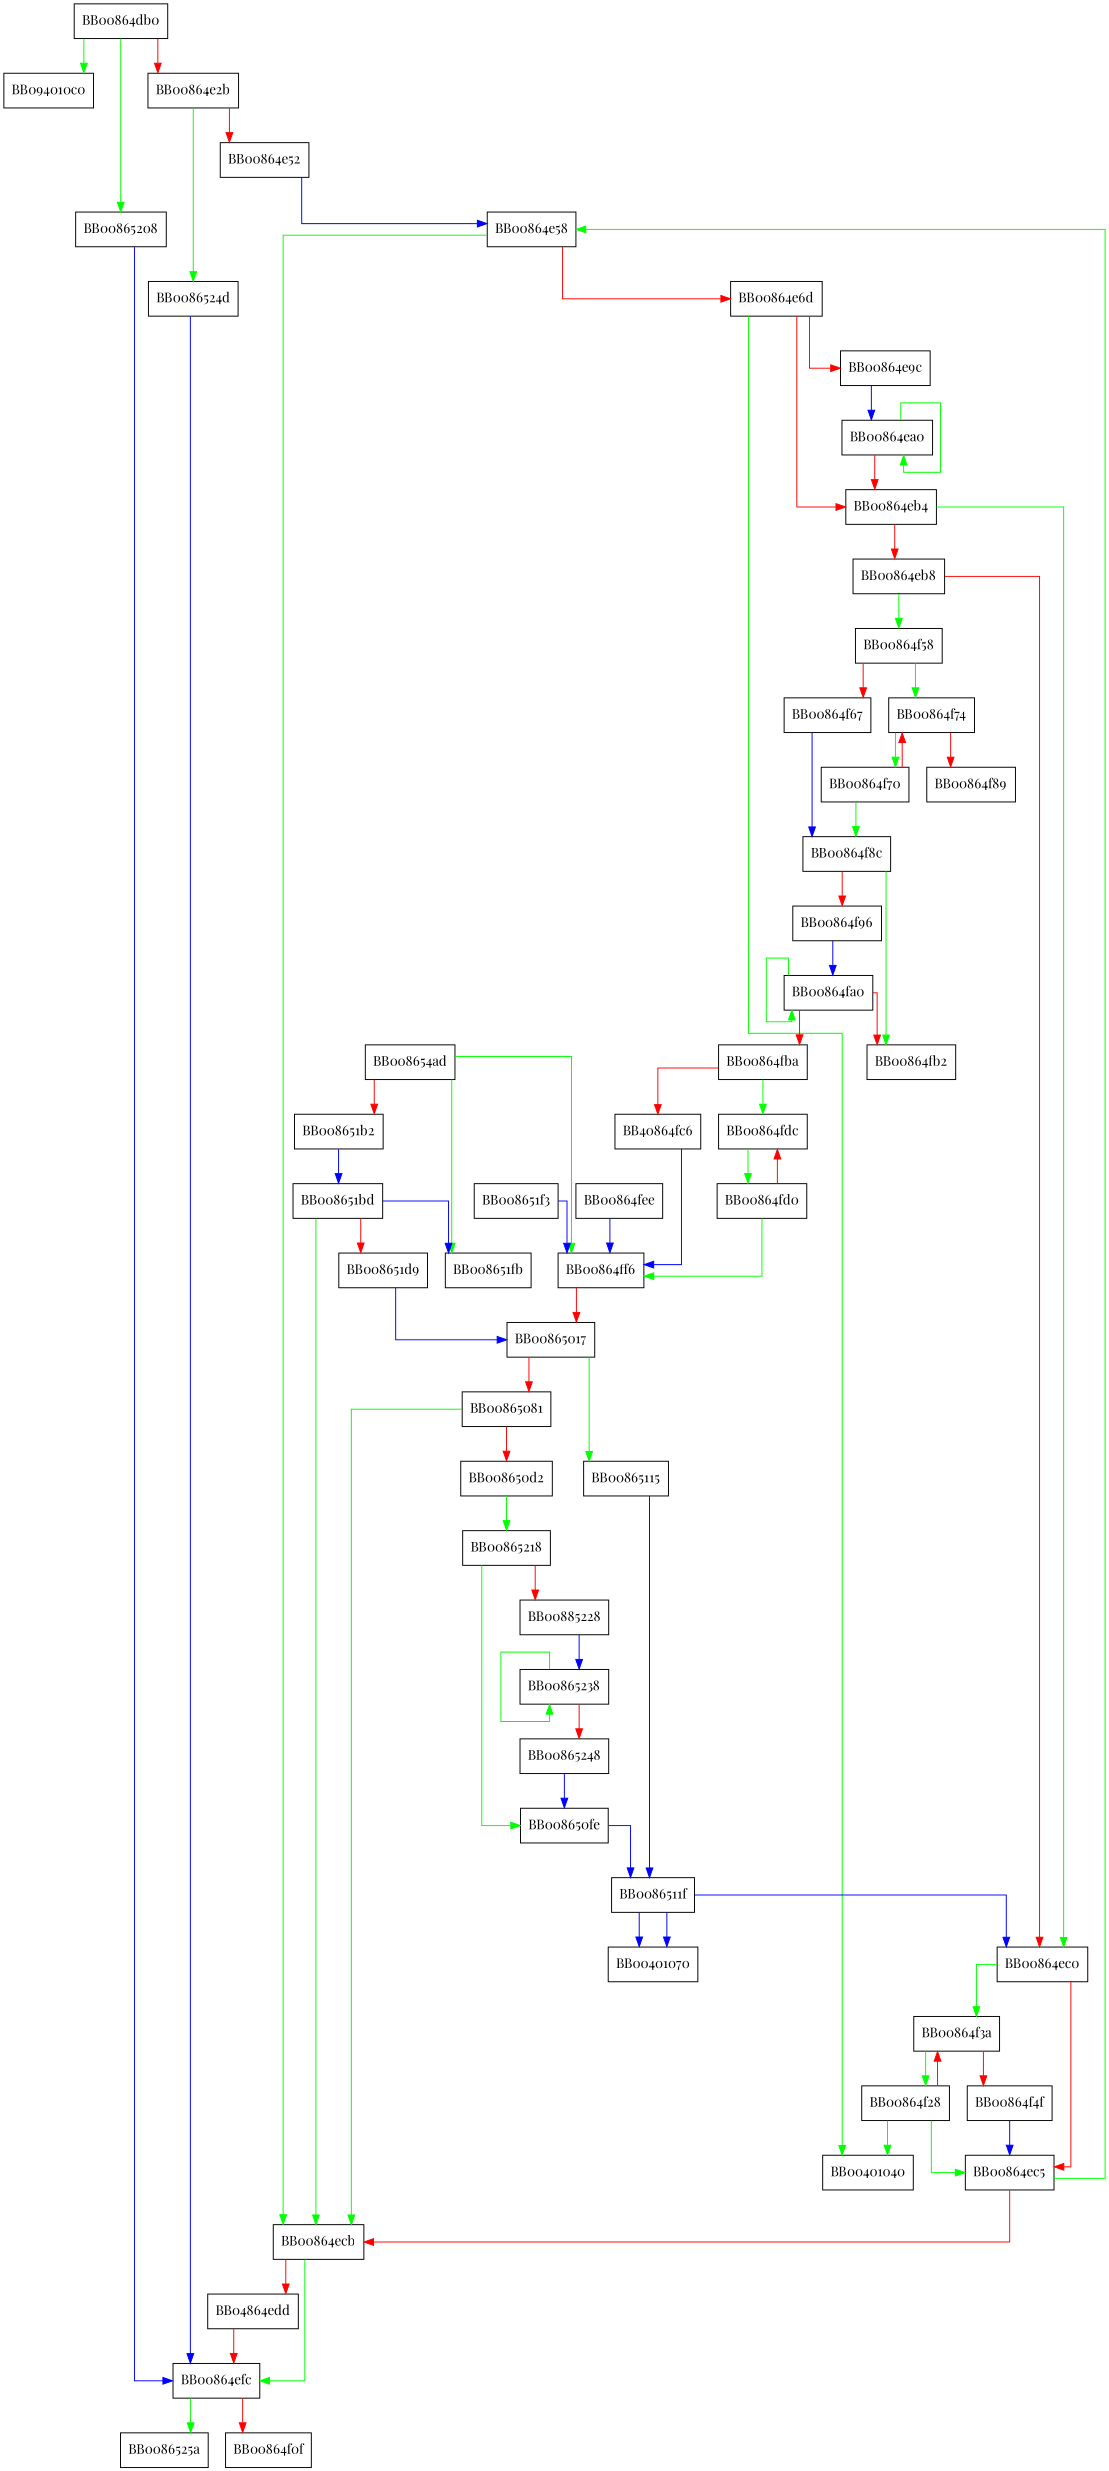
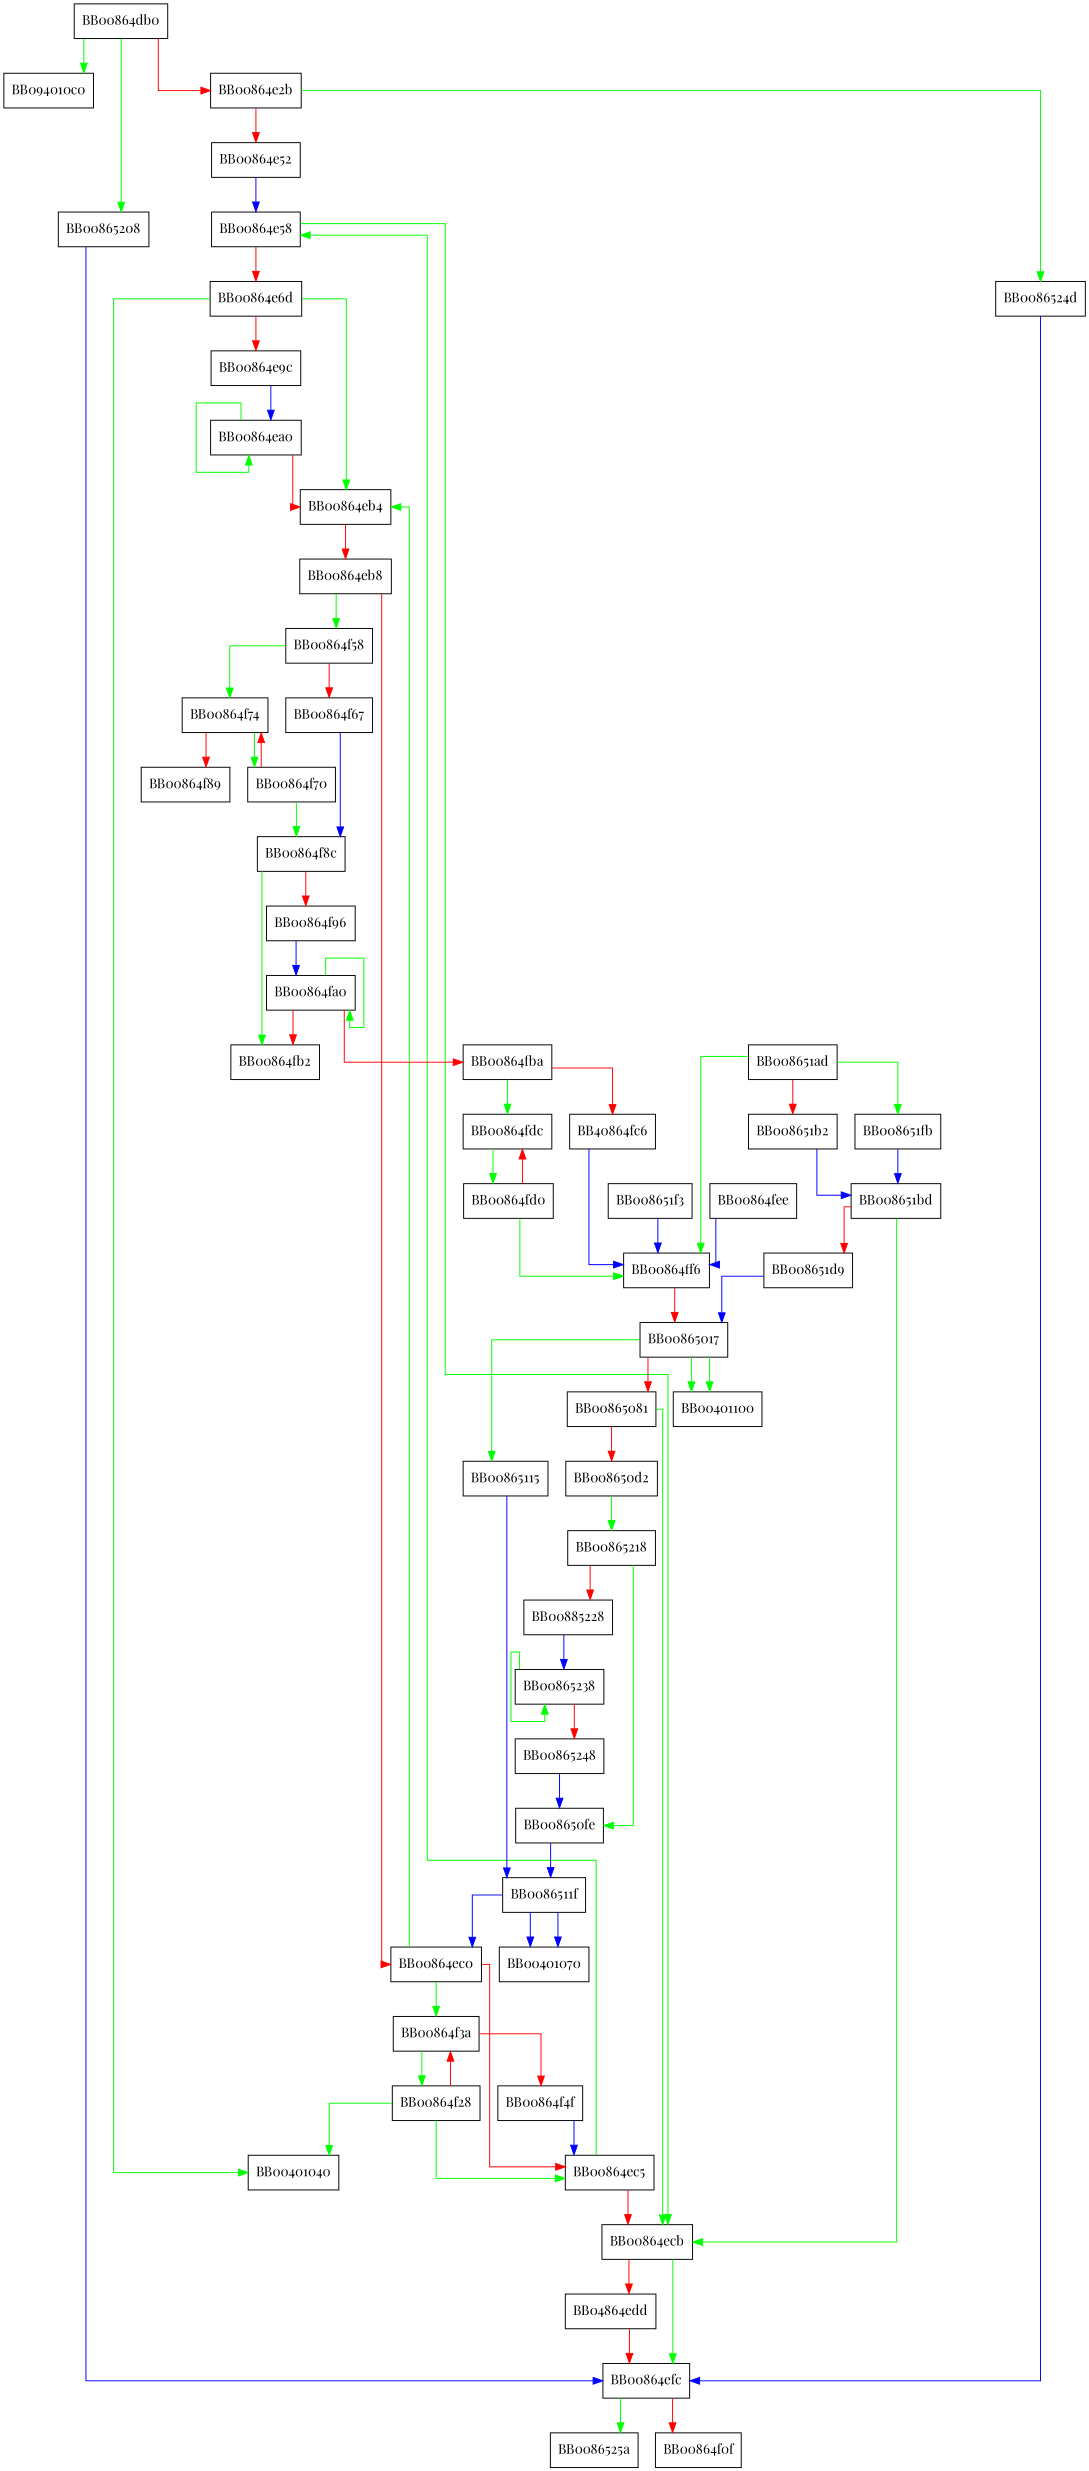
edge "BB00864e6d" -> "BB00864eb4": color red -> green
node "BB008654ad": label "BB008654ad" -> "BB008651ad"
edge "BB00864eb4" -> "BB00864ec0": reversed
edge "BB008651bd" -> "BB008651fb": reversed
node "BB00401100": added
